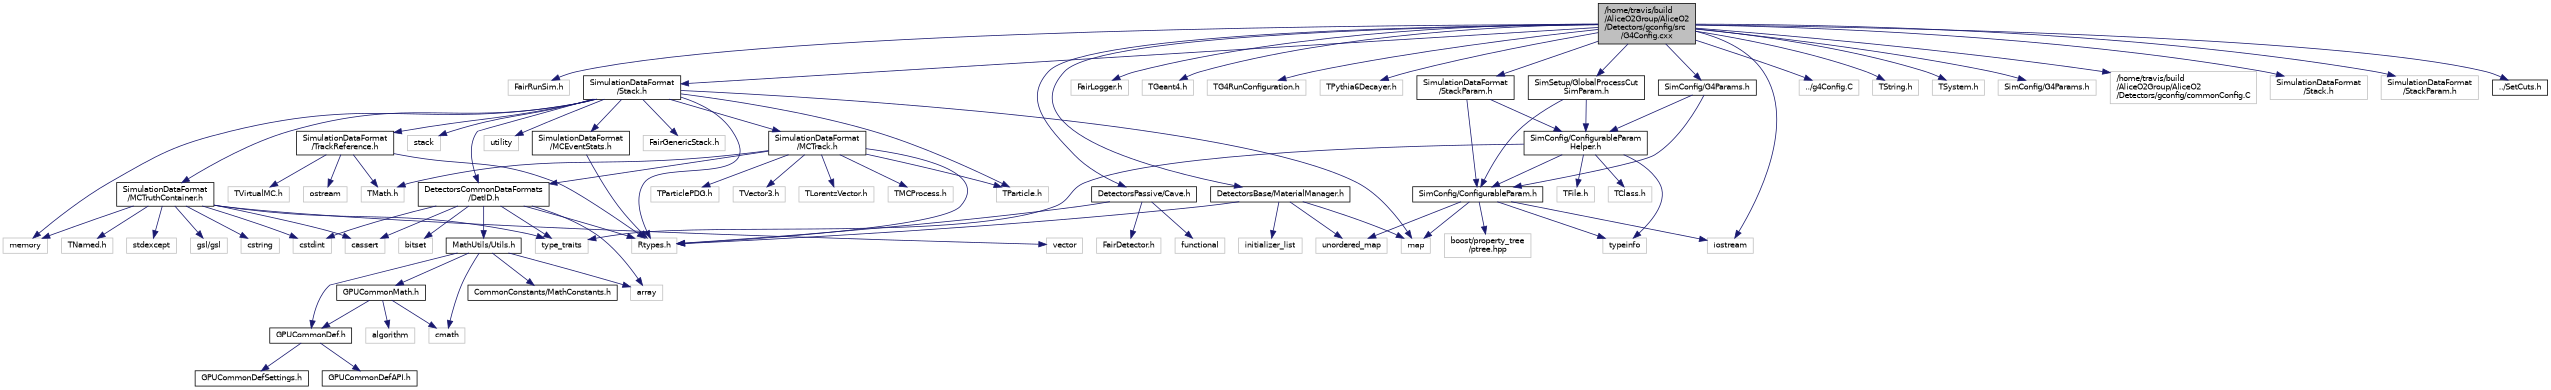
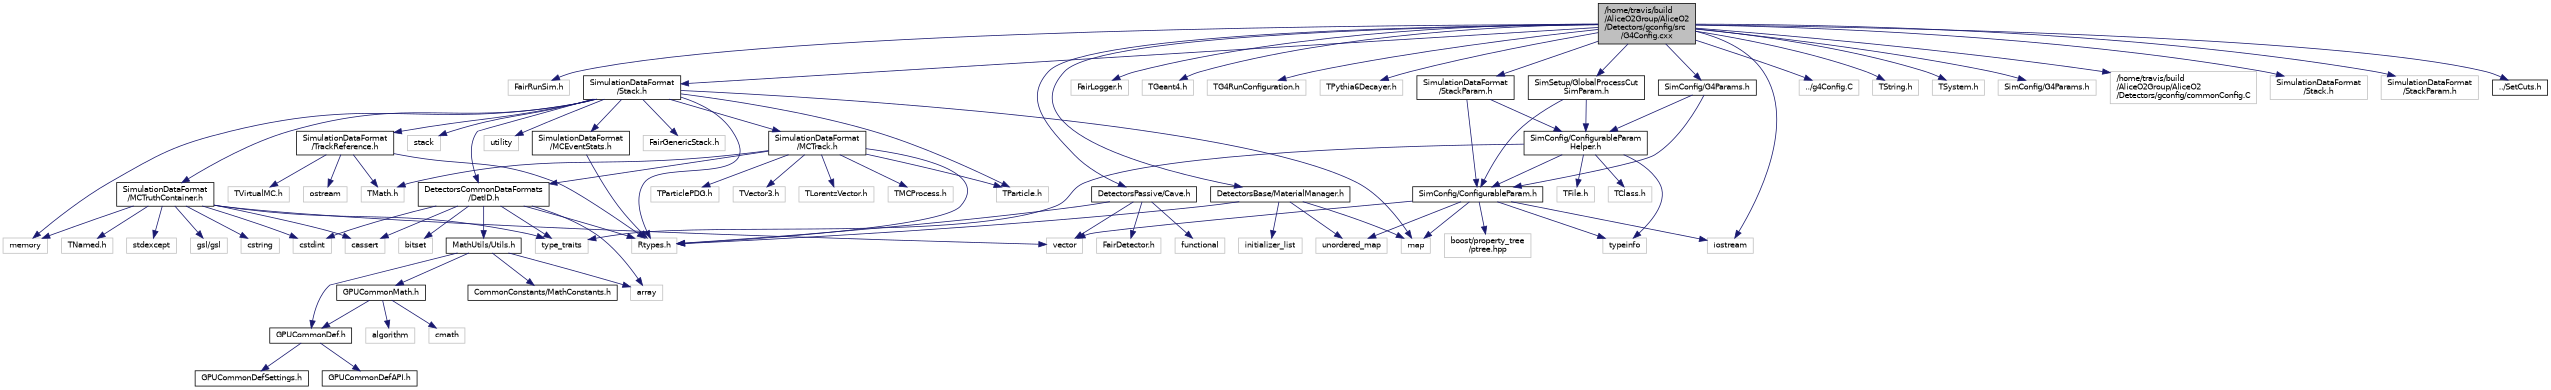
edge "SimConfig/ConfigurableParam.h" -> "vector": added
edge "DetectorsPassive/Cave.h" -> "vector": added
edge "MathUtils/Utils.h" -> "cmath": removed
